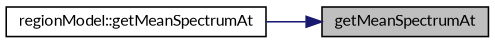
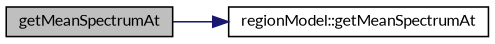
edge "regionModel::getMeanSpectrumAt" -> "getMeanSpectrumAt": reversed
